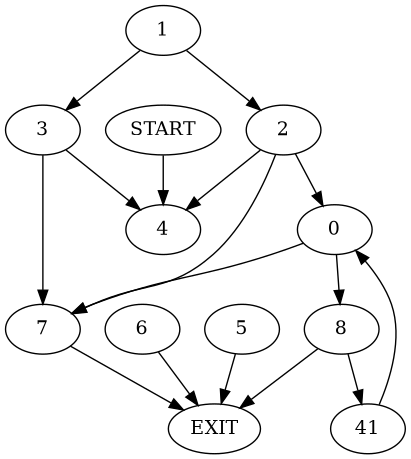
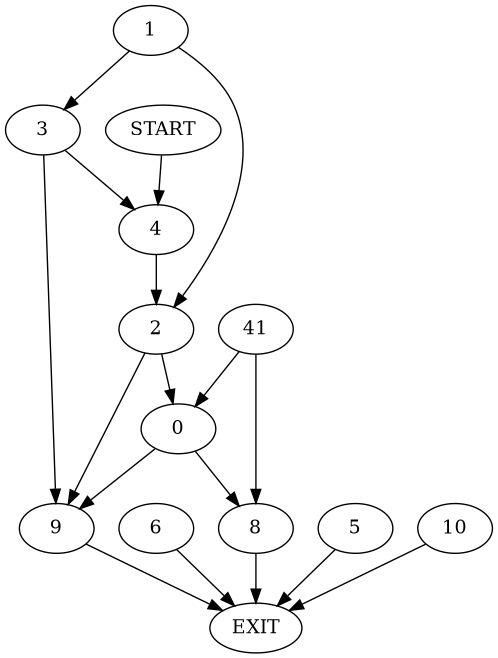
edge "2" -> "4": reversed
node "7": label "7" -> "9"
edge "8" -> "41": reversed
node "10": added
